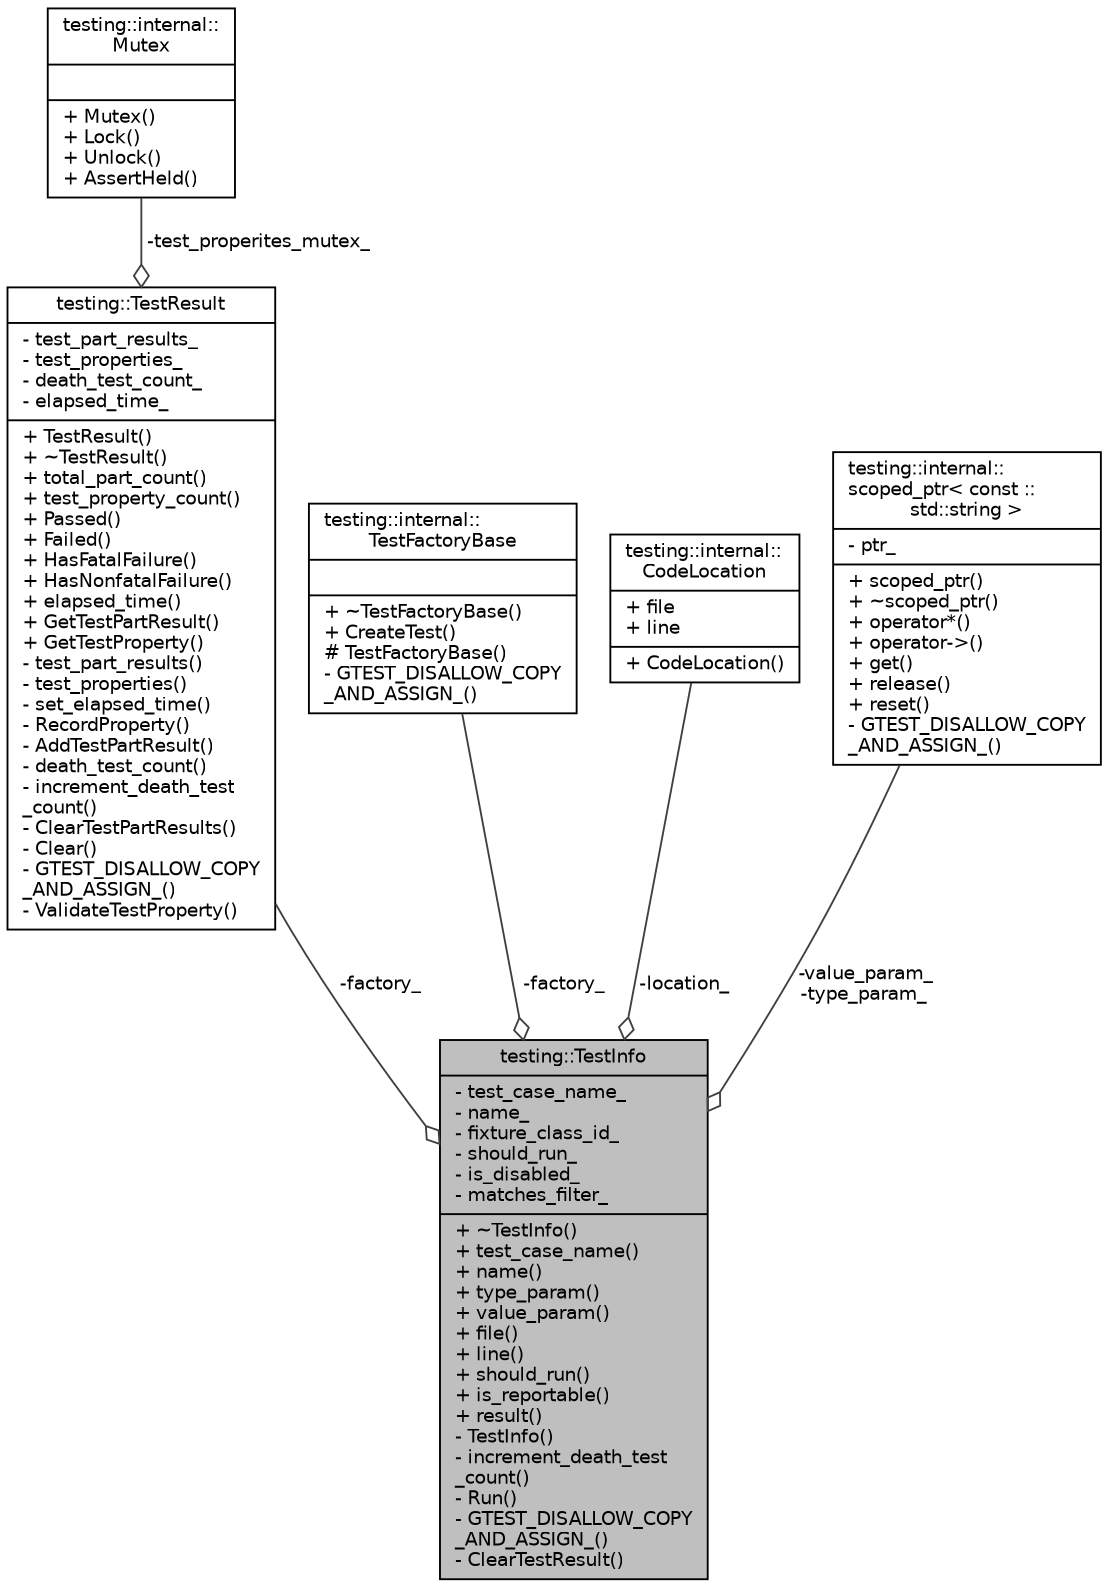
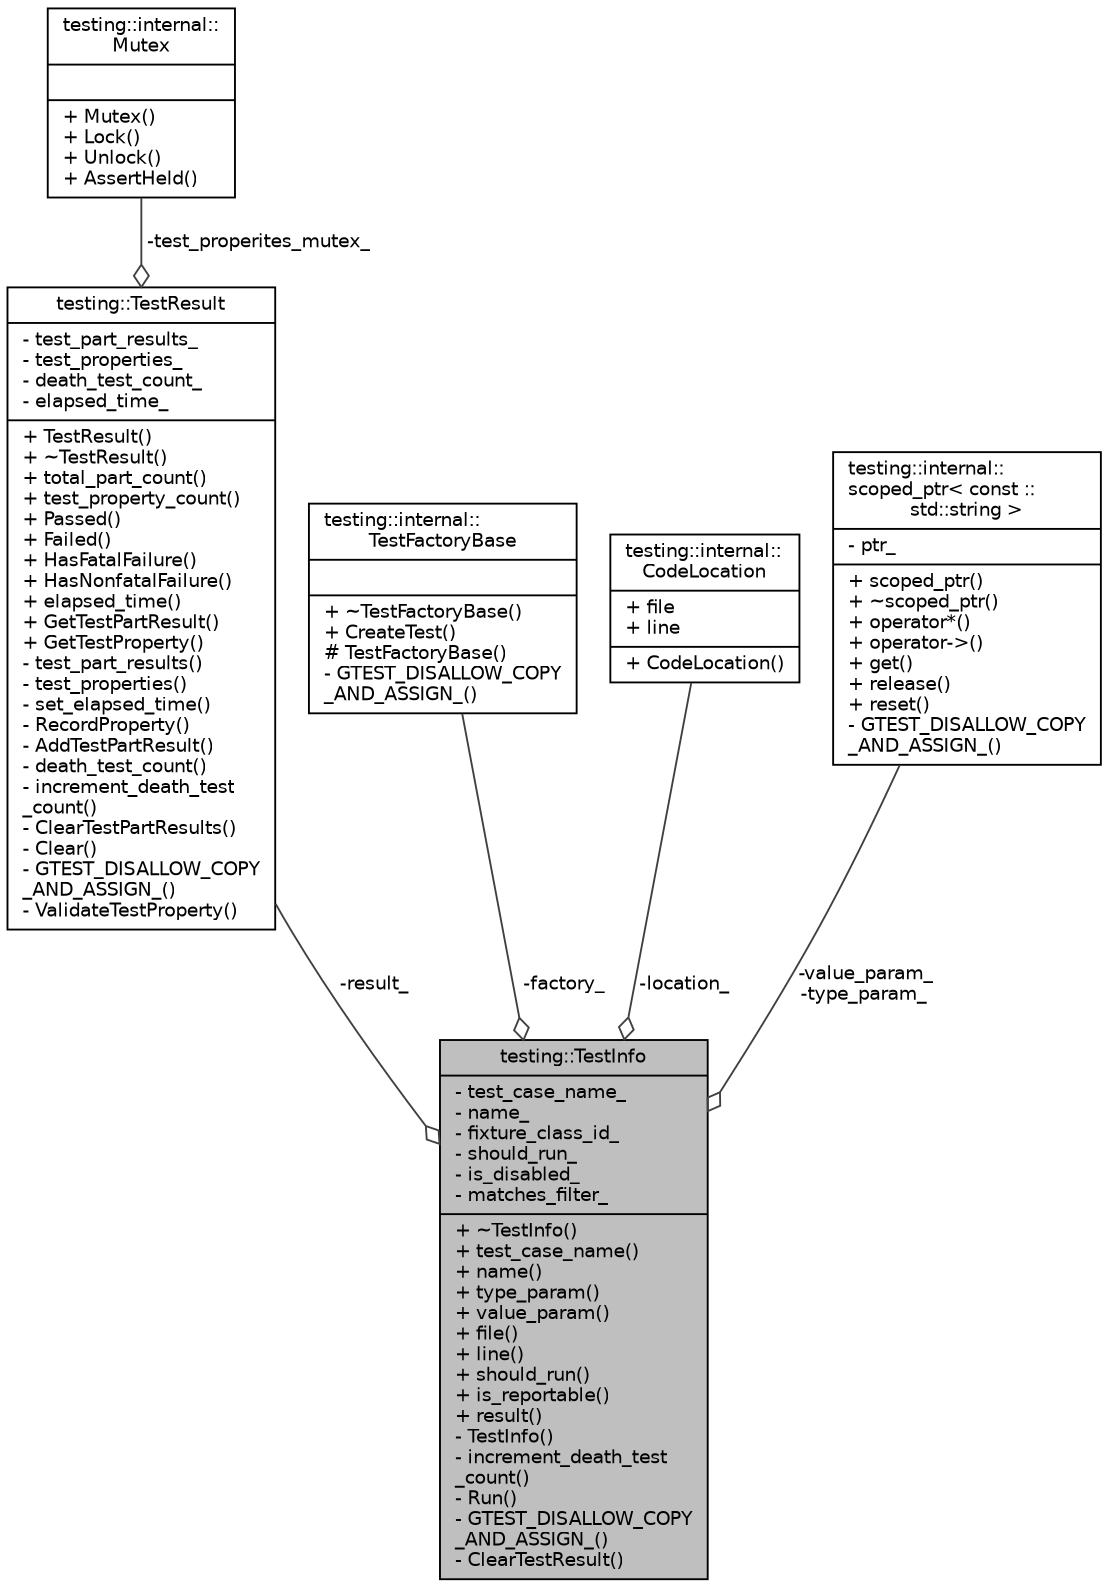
edge "testing::TestResult" -> "testing::TestInfo": label " -factory_" -> " -result_"
